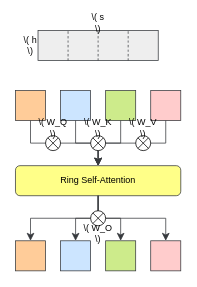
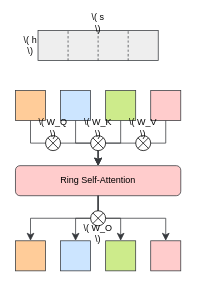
node "Ring Self-Attention": fillcolor #ffff88 -> #ffcccc
